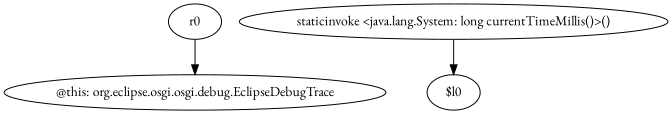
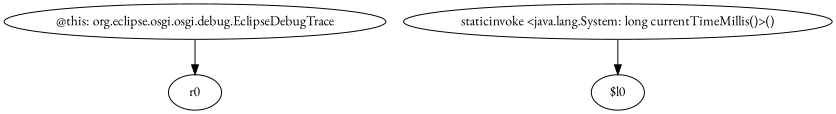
edge "r0" -> "@this: org.eclipse.osgi.osgi.debug.EclipseDebugTrace": reversed
